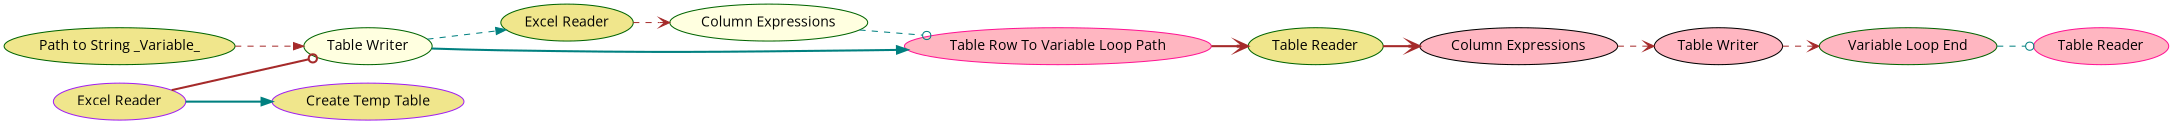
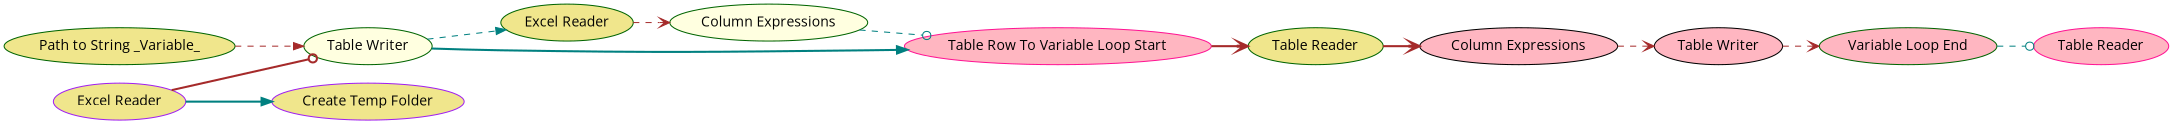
node "Table Row To Variable Loop Path": label "Table Row To Variable Loop Path" -> "Table Row To Variable Loop Start"
node "Create Temp Table": label "Create Temp Table" -> "Create Temp Folder"
